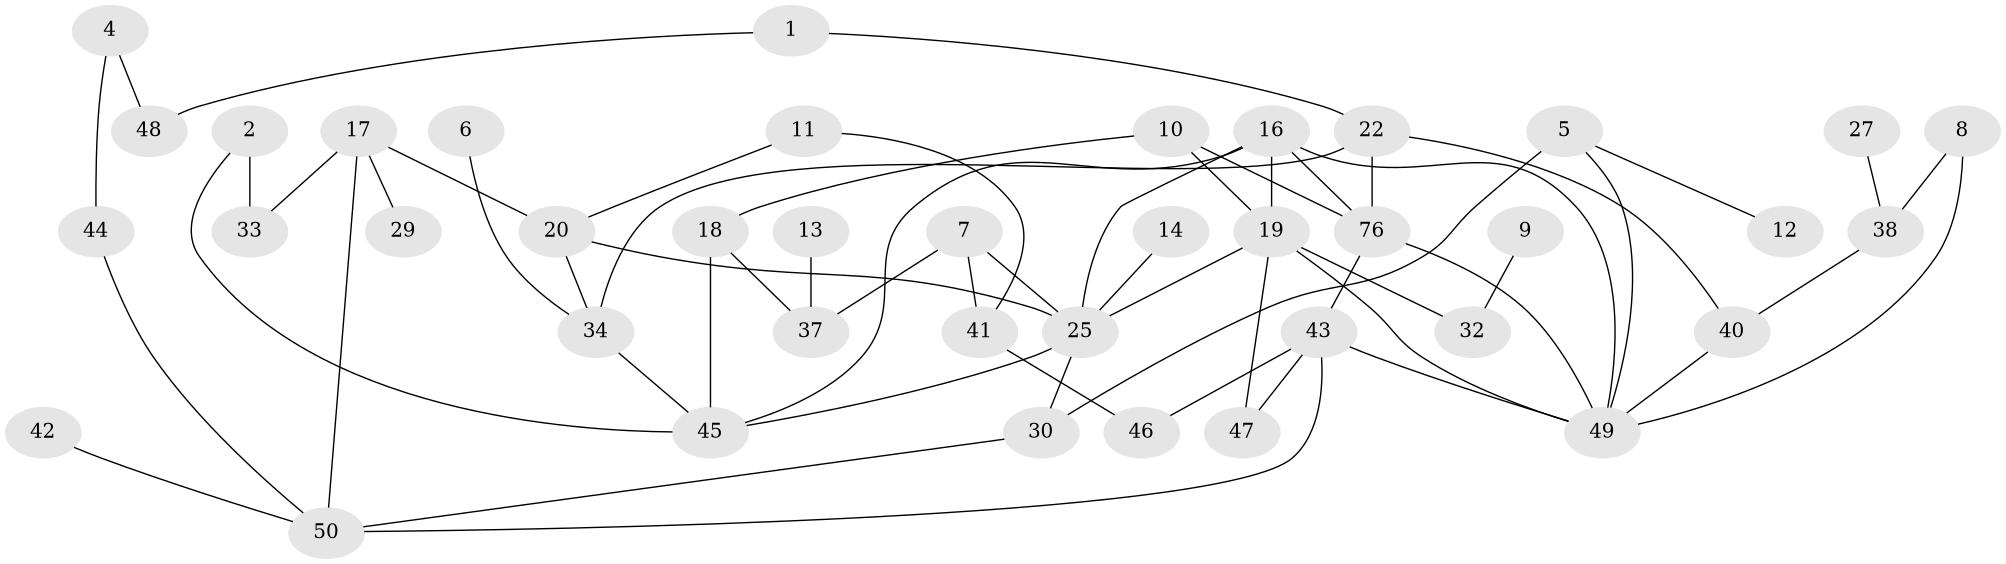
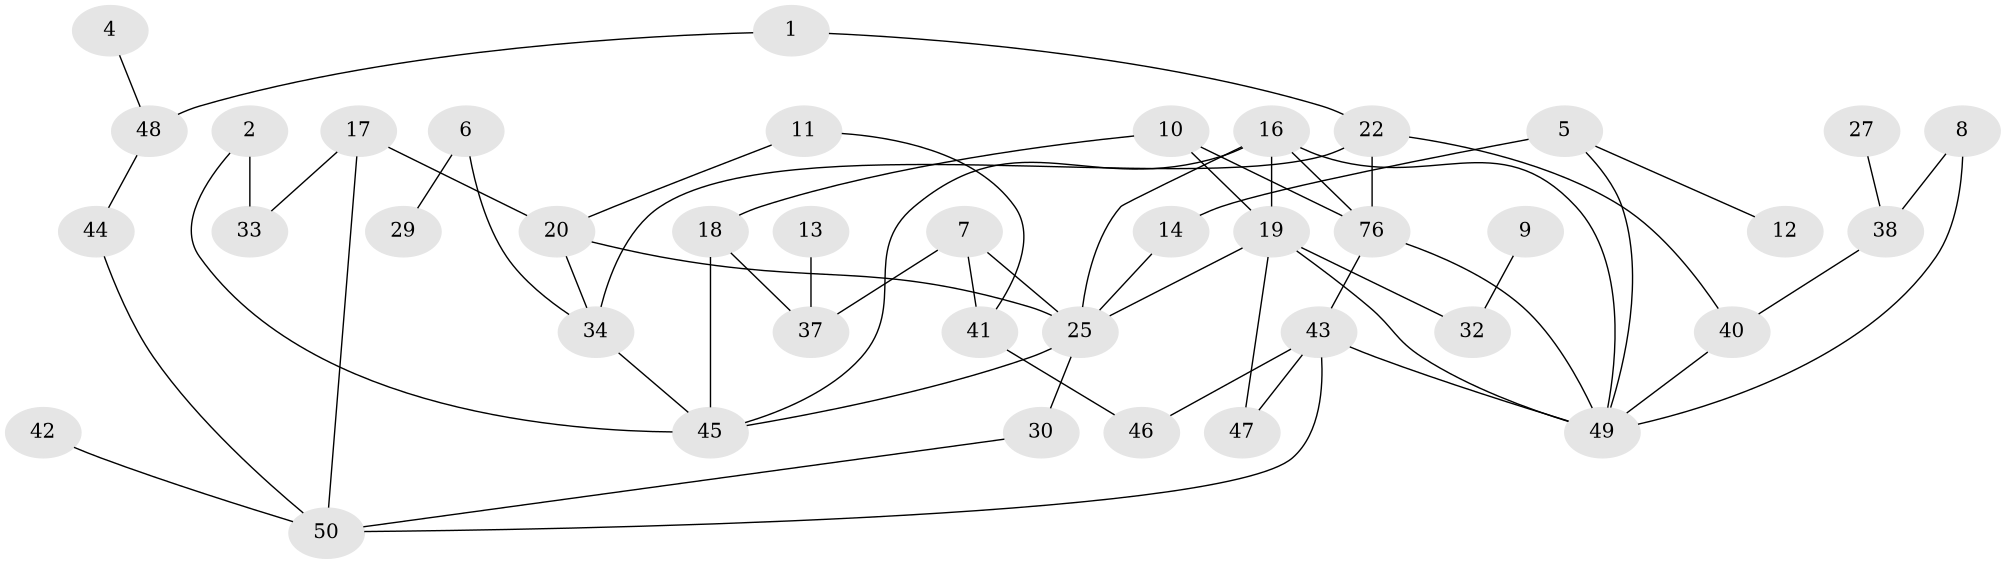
edge "4" -- "44": now "48" -- "44"
edge "17" -- "29": now "6" -- "29"
edge "5" -- "30": now "5" -- "14"
